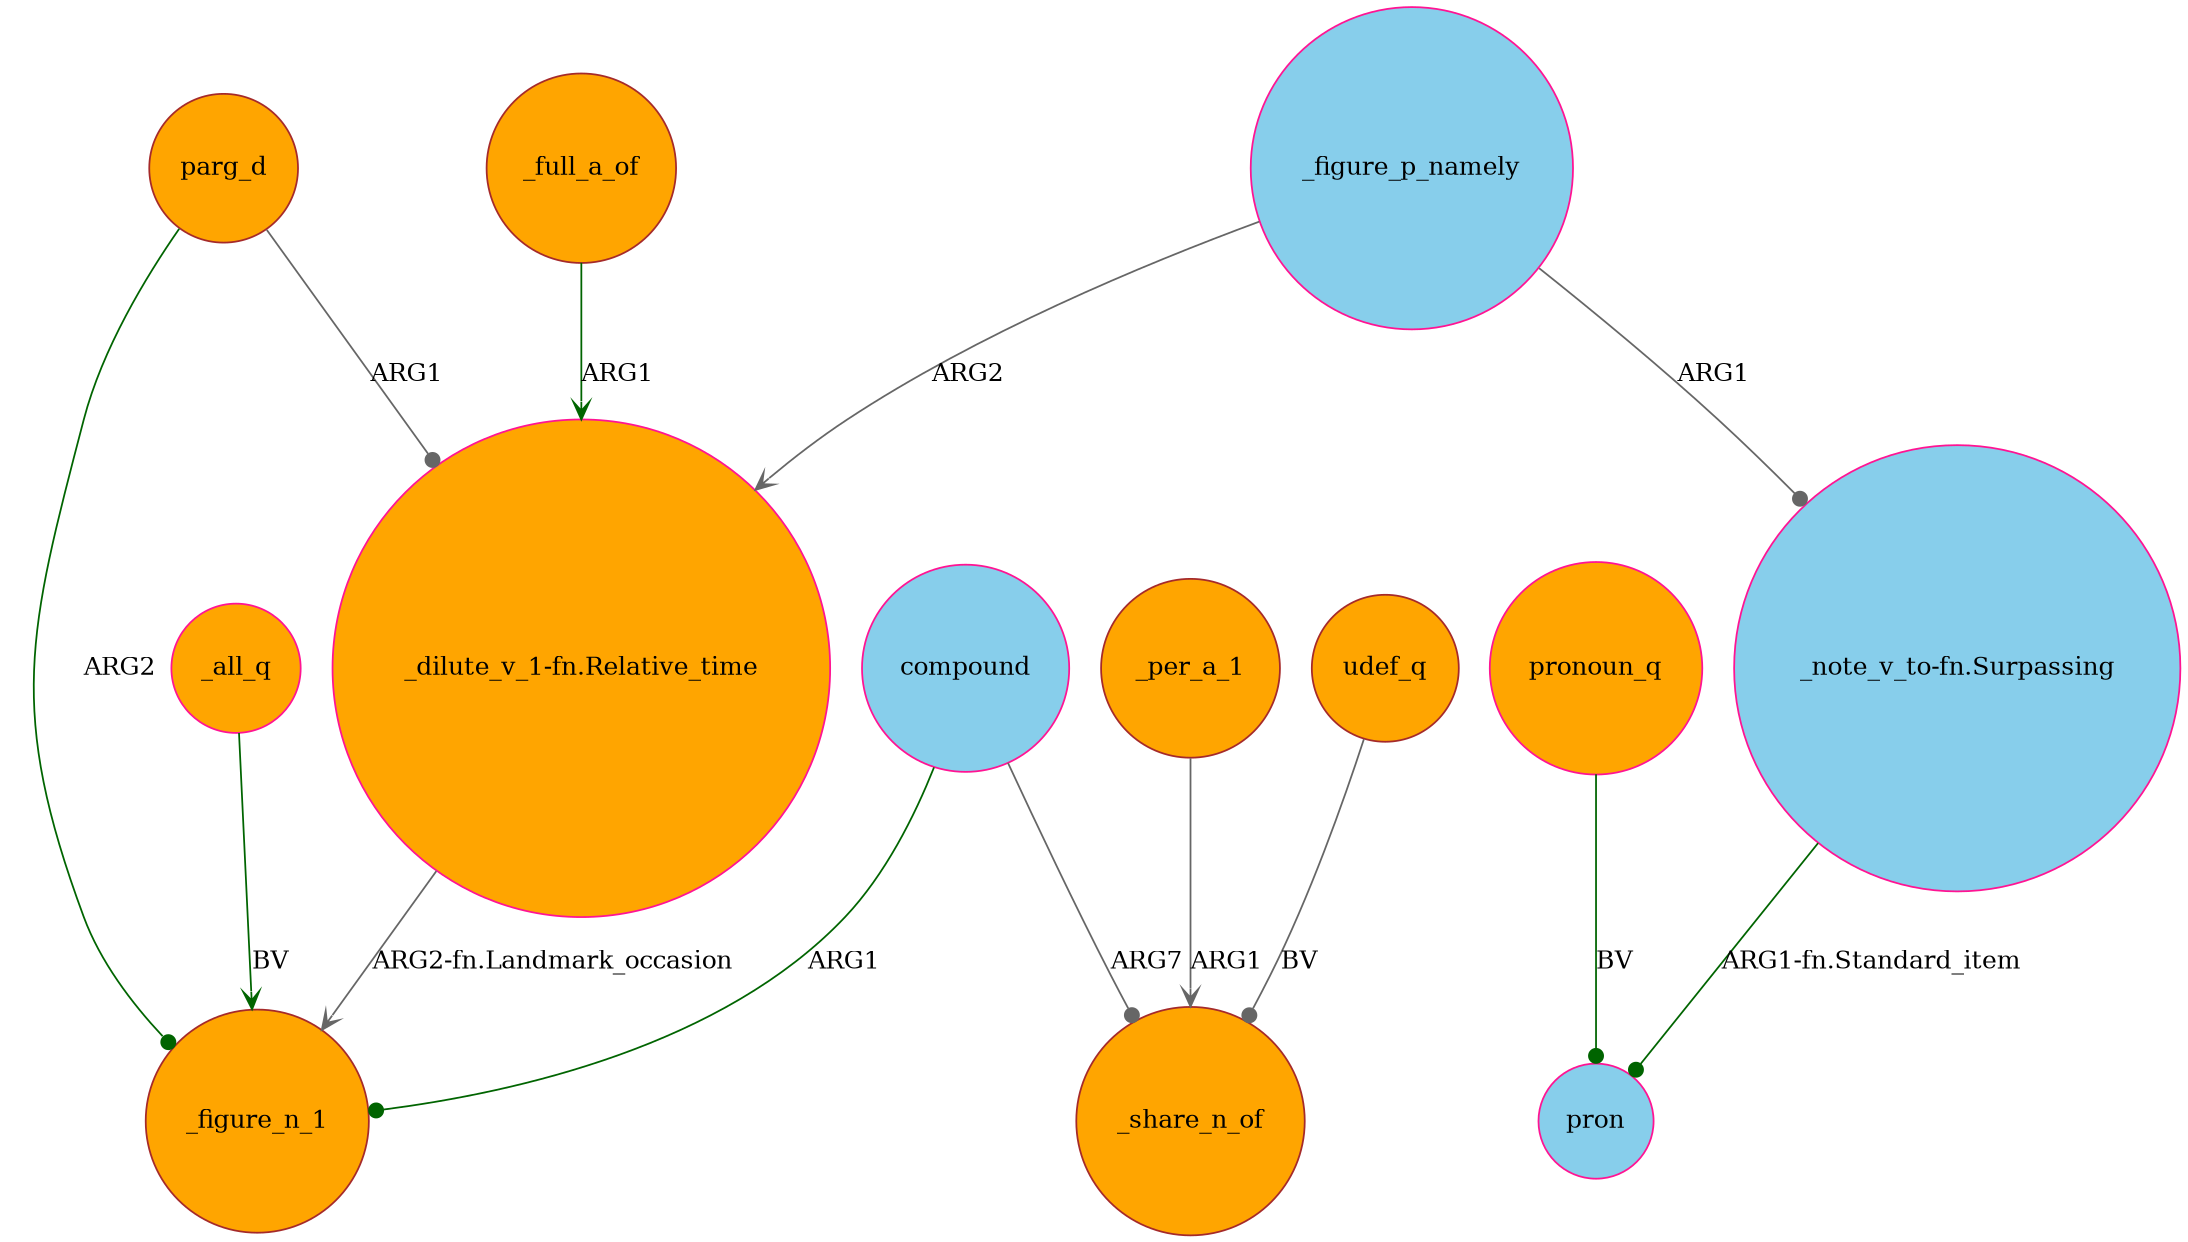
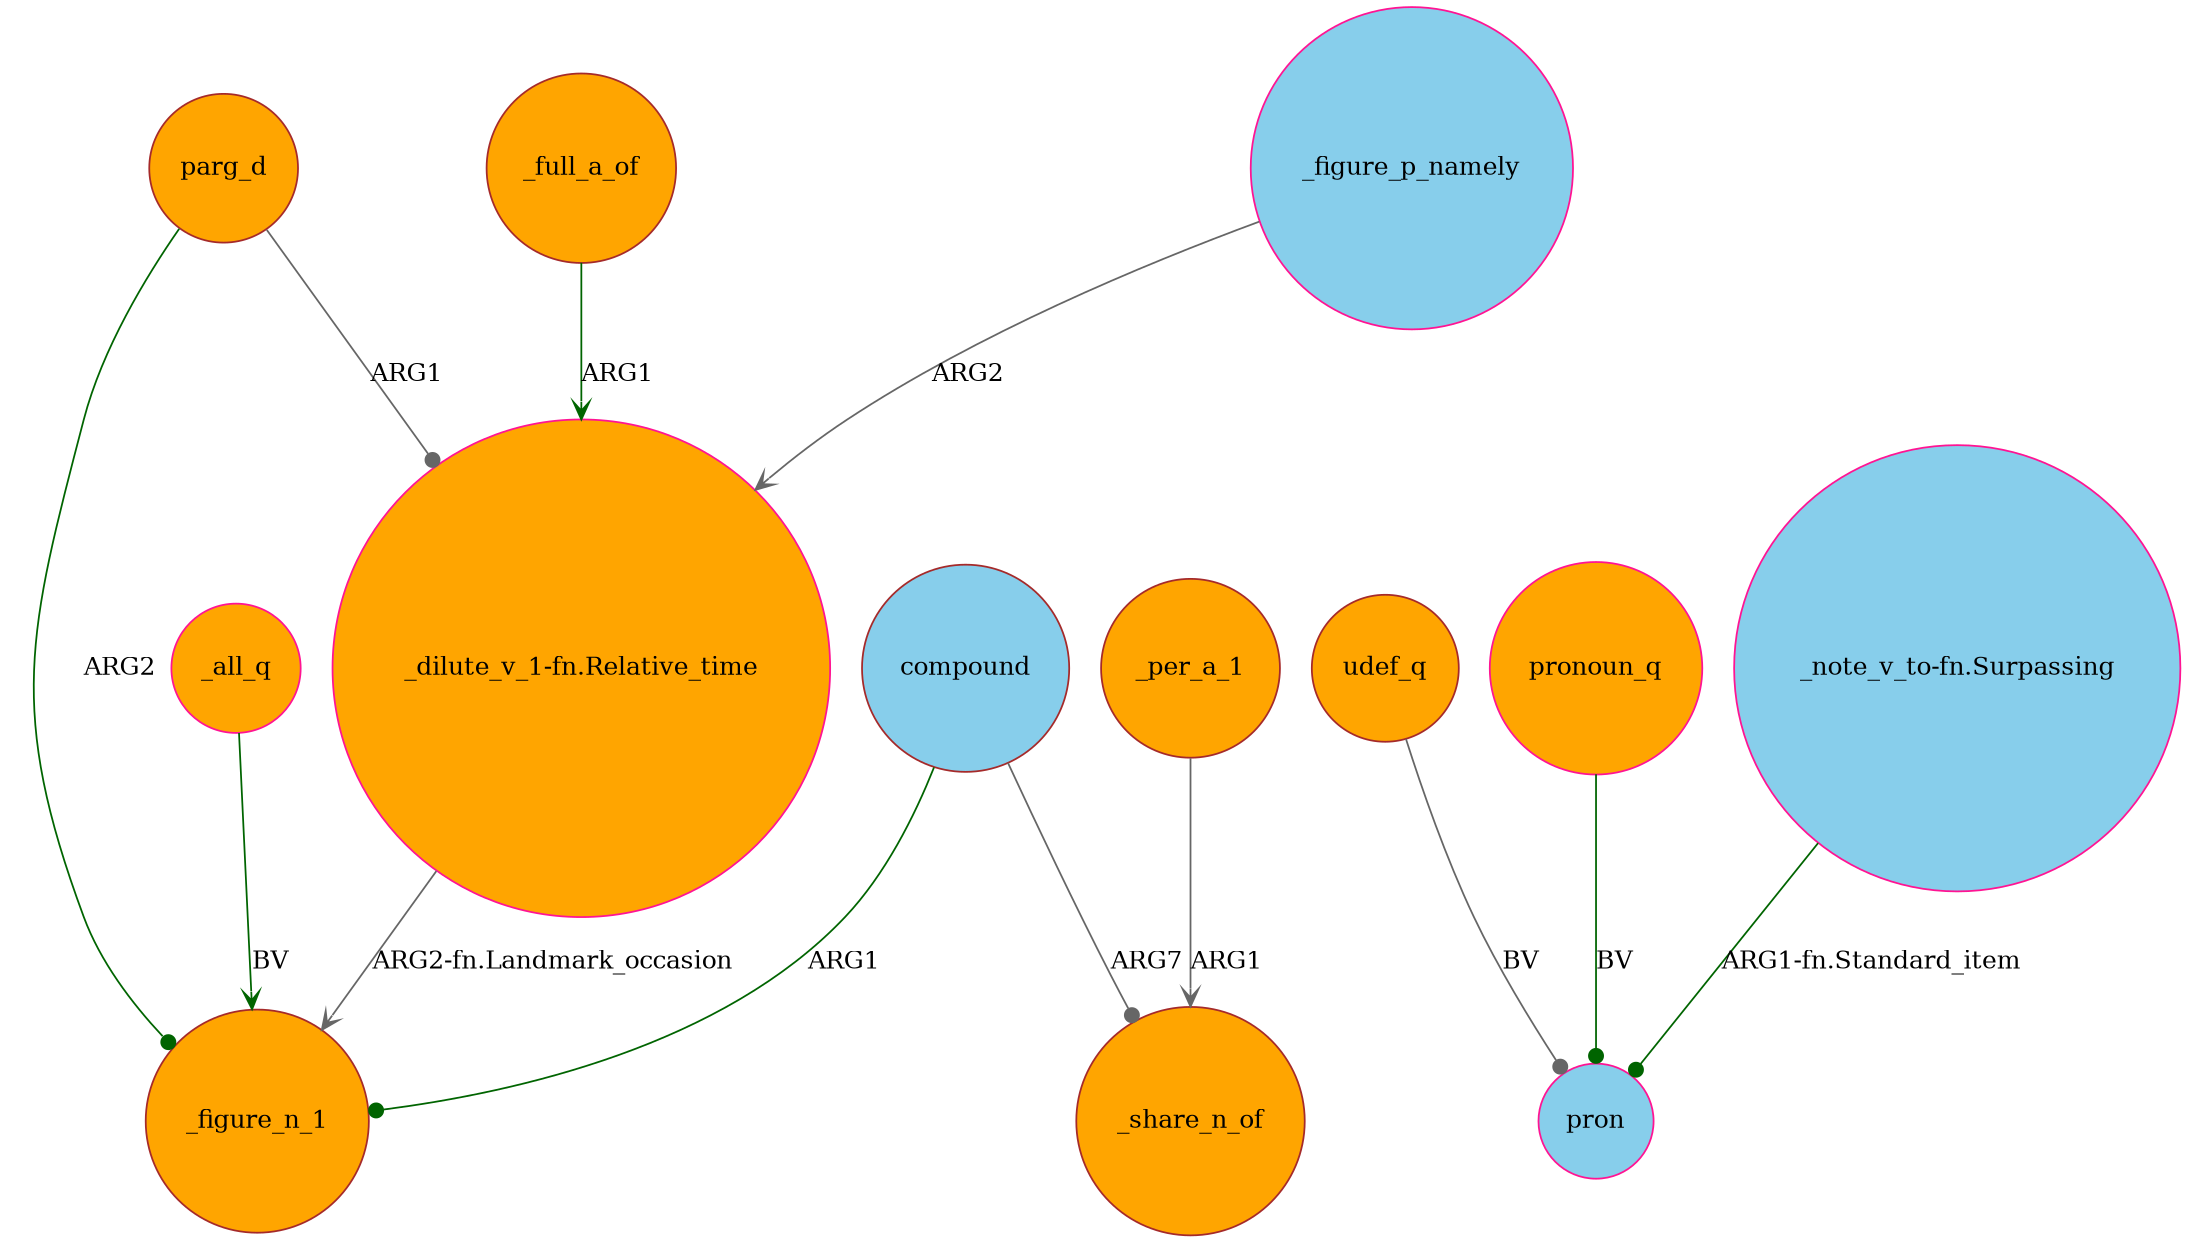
edge "_figure_p_namely" -> "_note_v_to-fn.Surpassing": removed, label "ARG1"
node "compound": color deeppink -> brown
edge "udef_q" -> "_share_n_of": now "udef_q" -> "pron"
